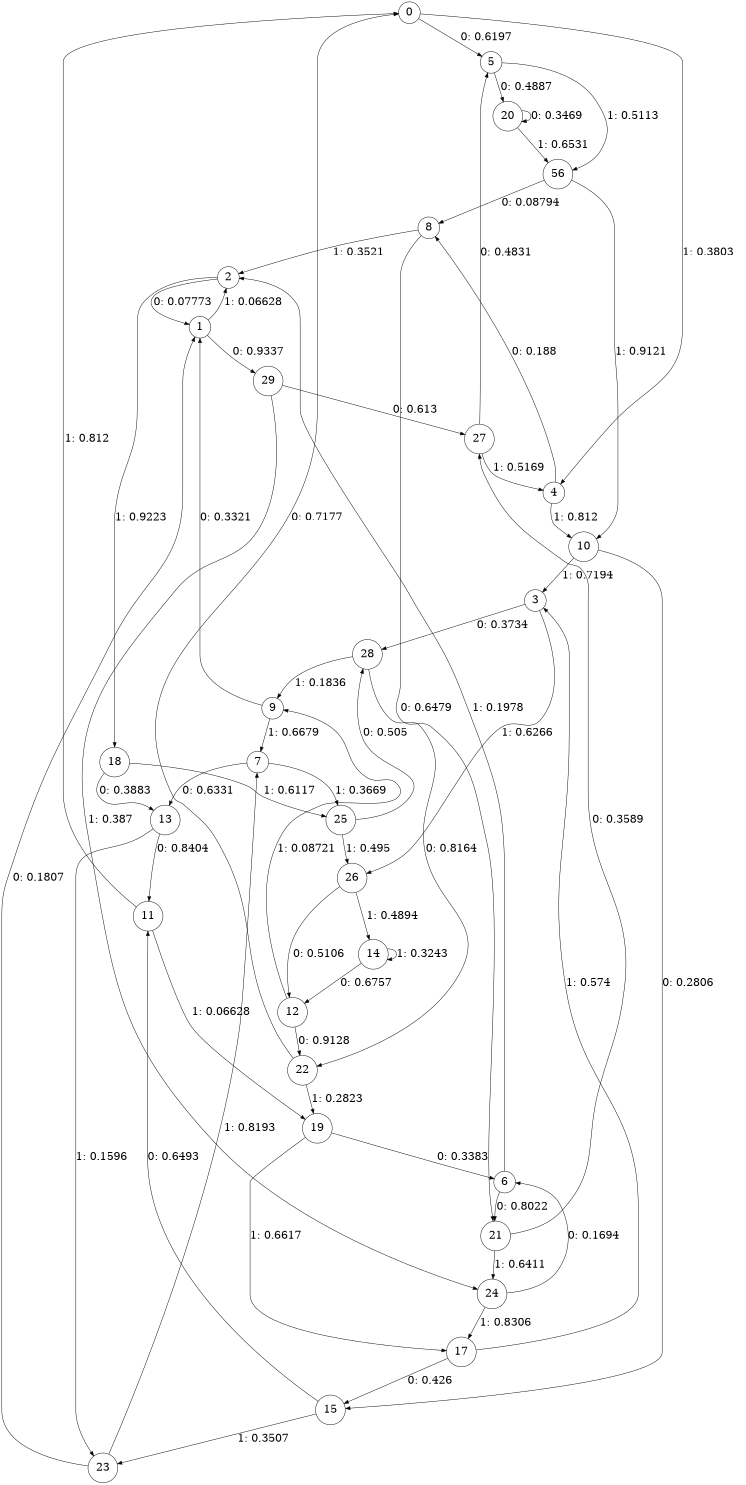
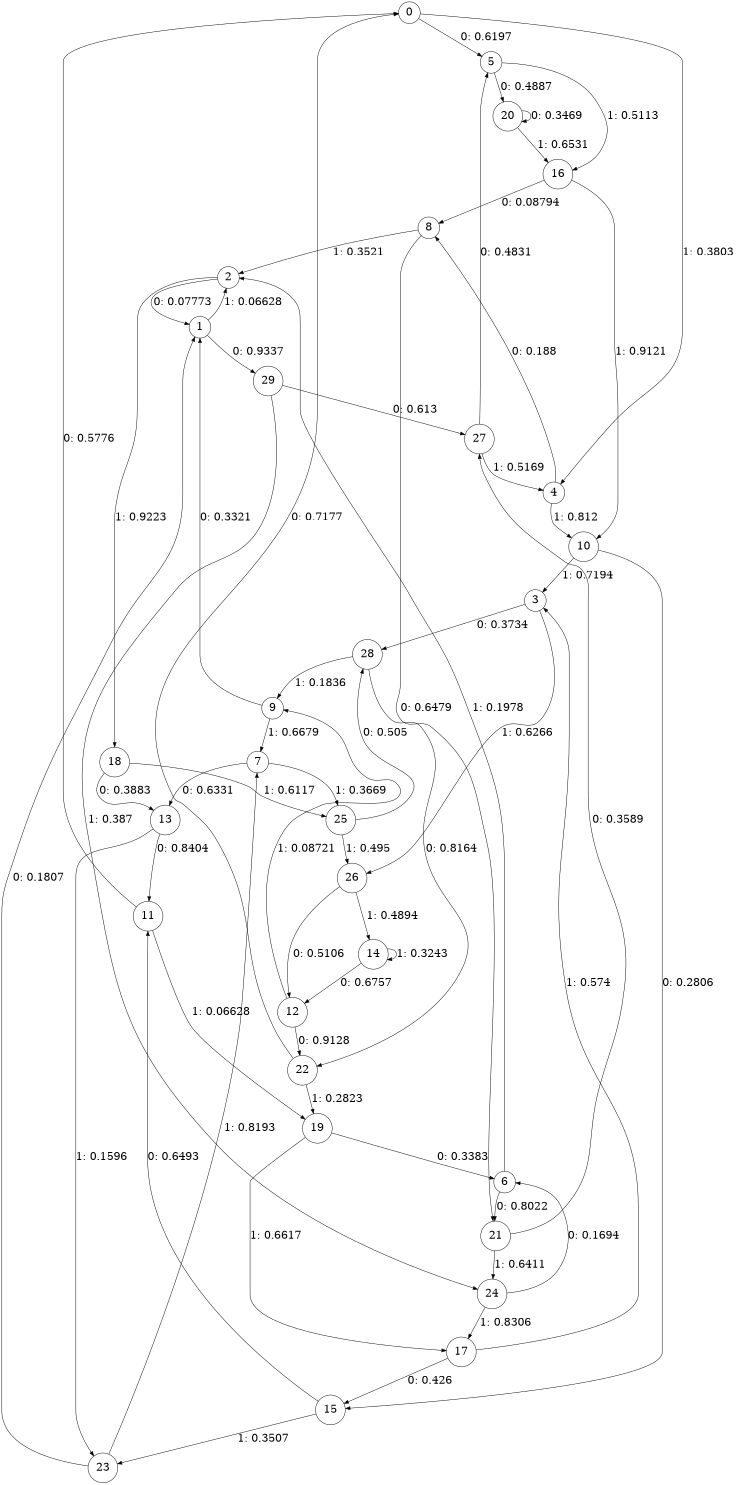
node "56": label "56" -> "16"
edge "11" -> "0": label "1: 0.812    " -> "0: 0.5776   "
